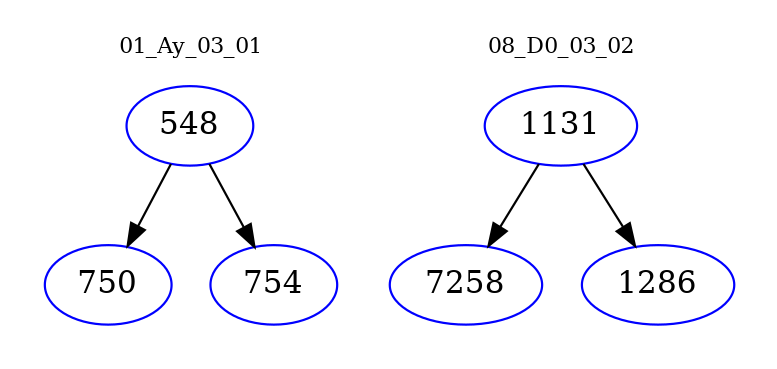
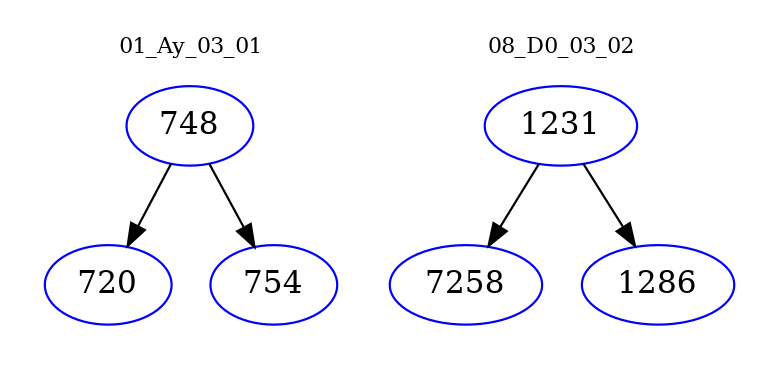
node "548": label "548" -> "748"
node "1131": label "1131" -> "1231"
node "750": label "750" -> "720"
